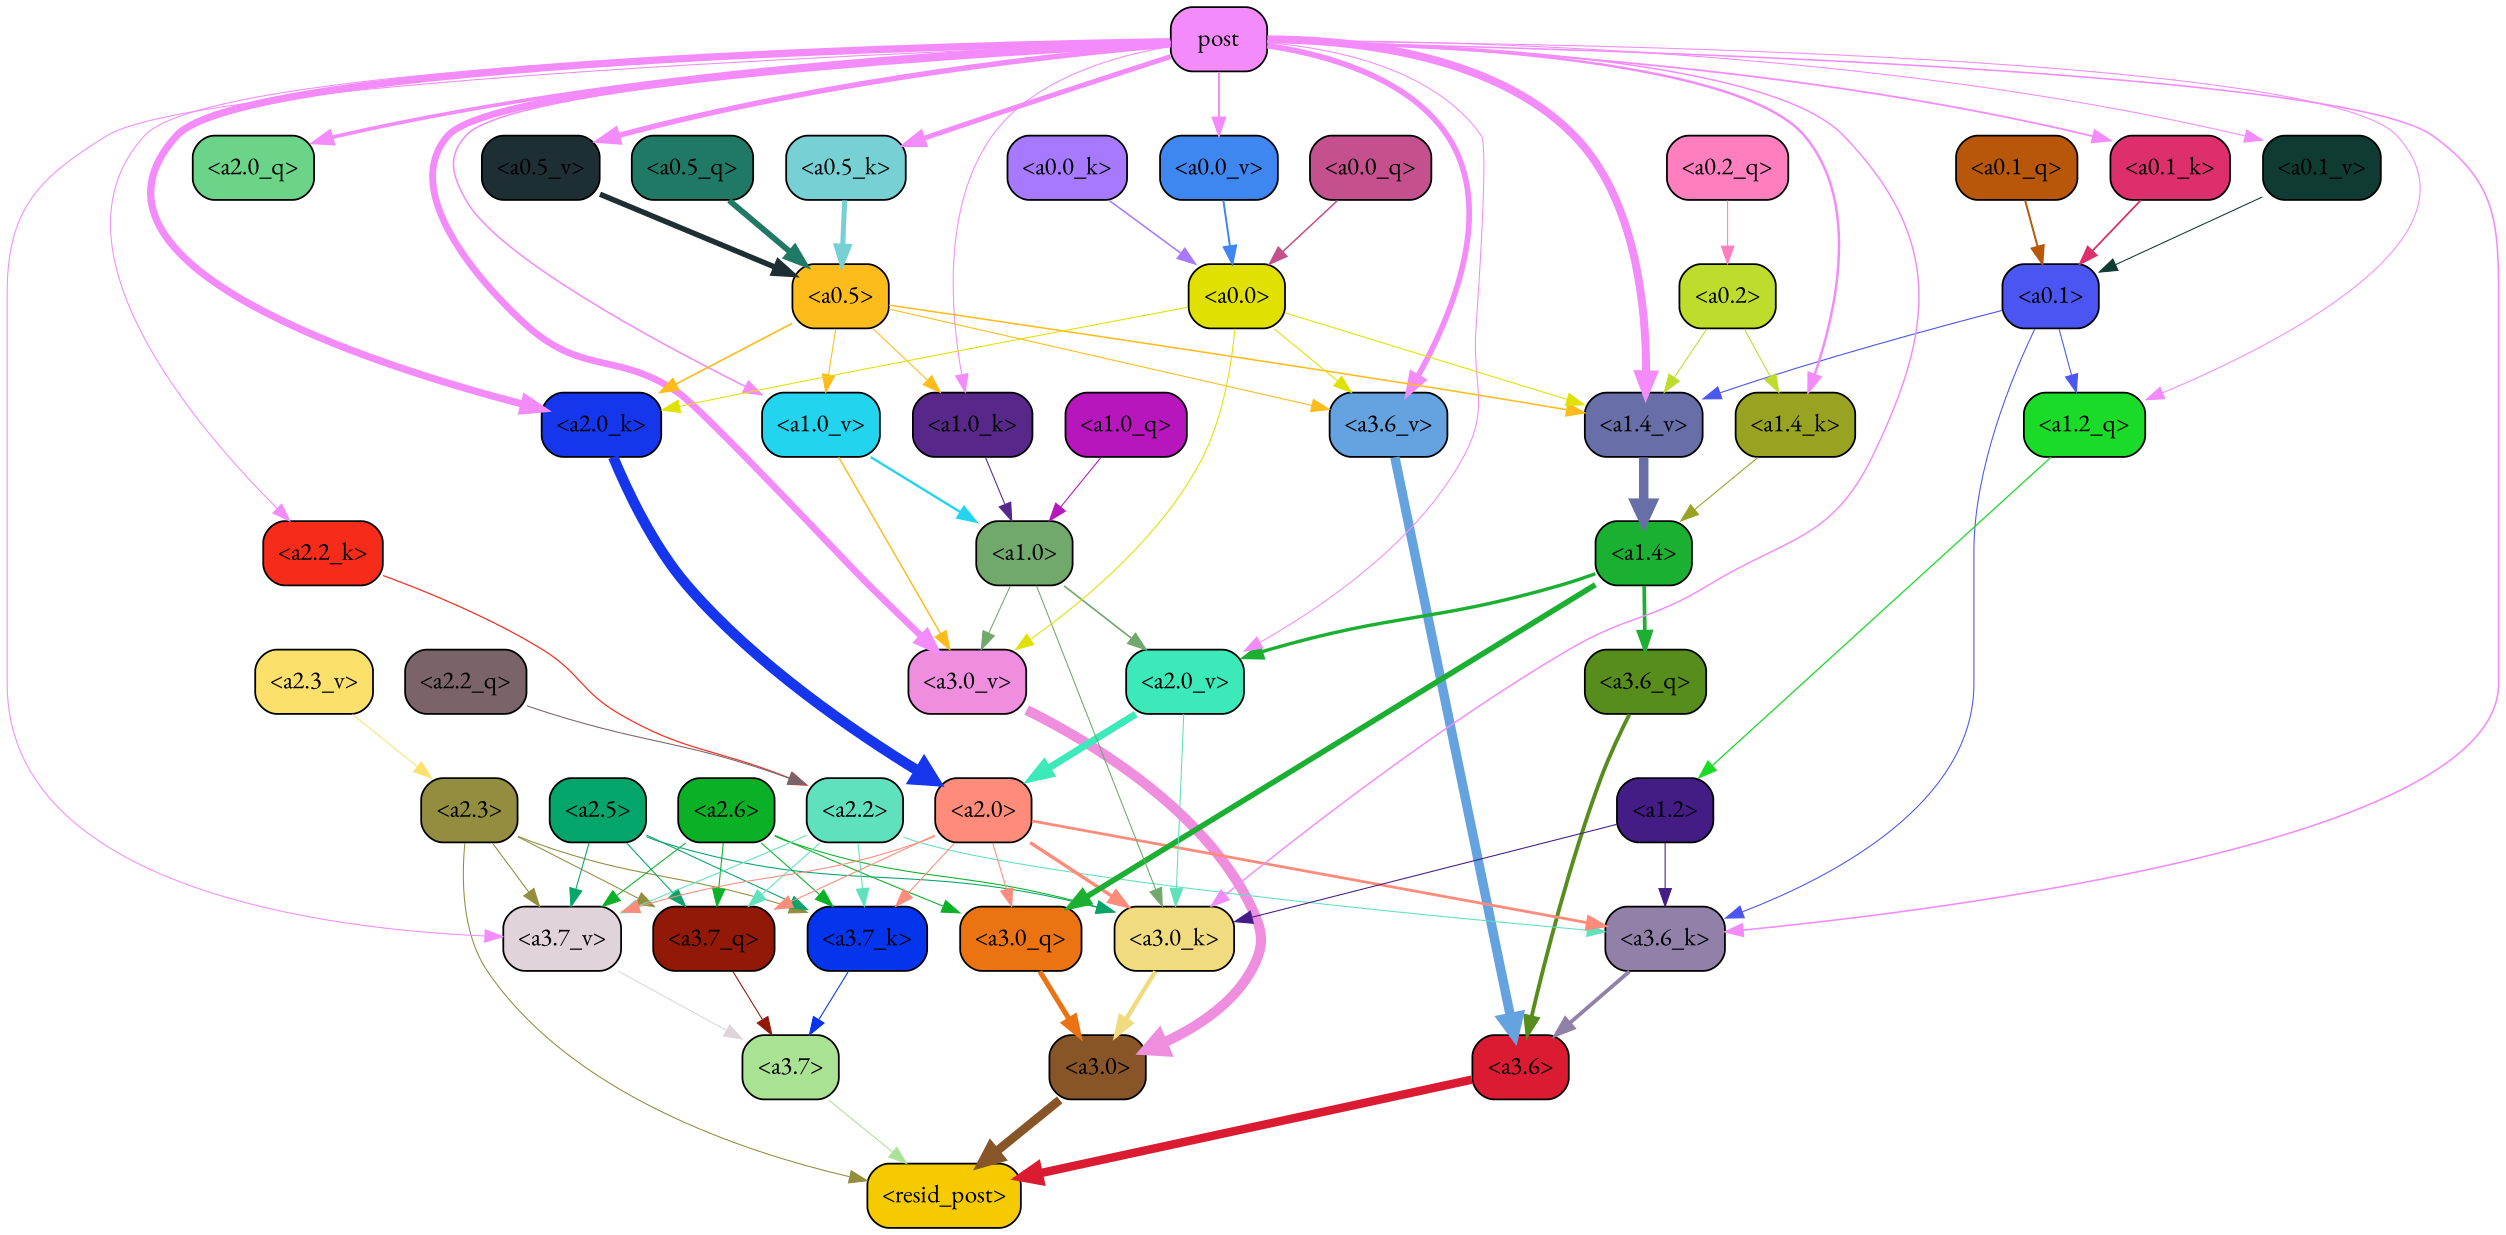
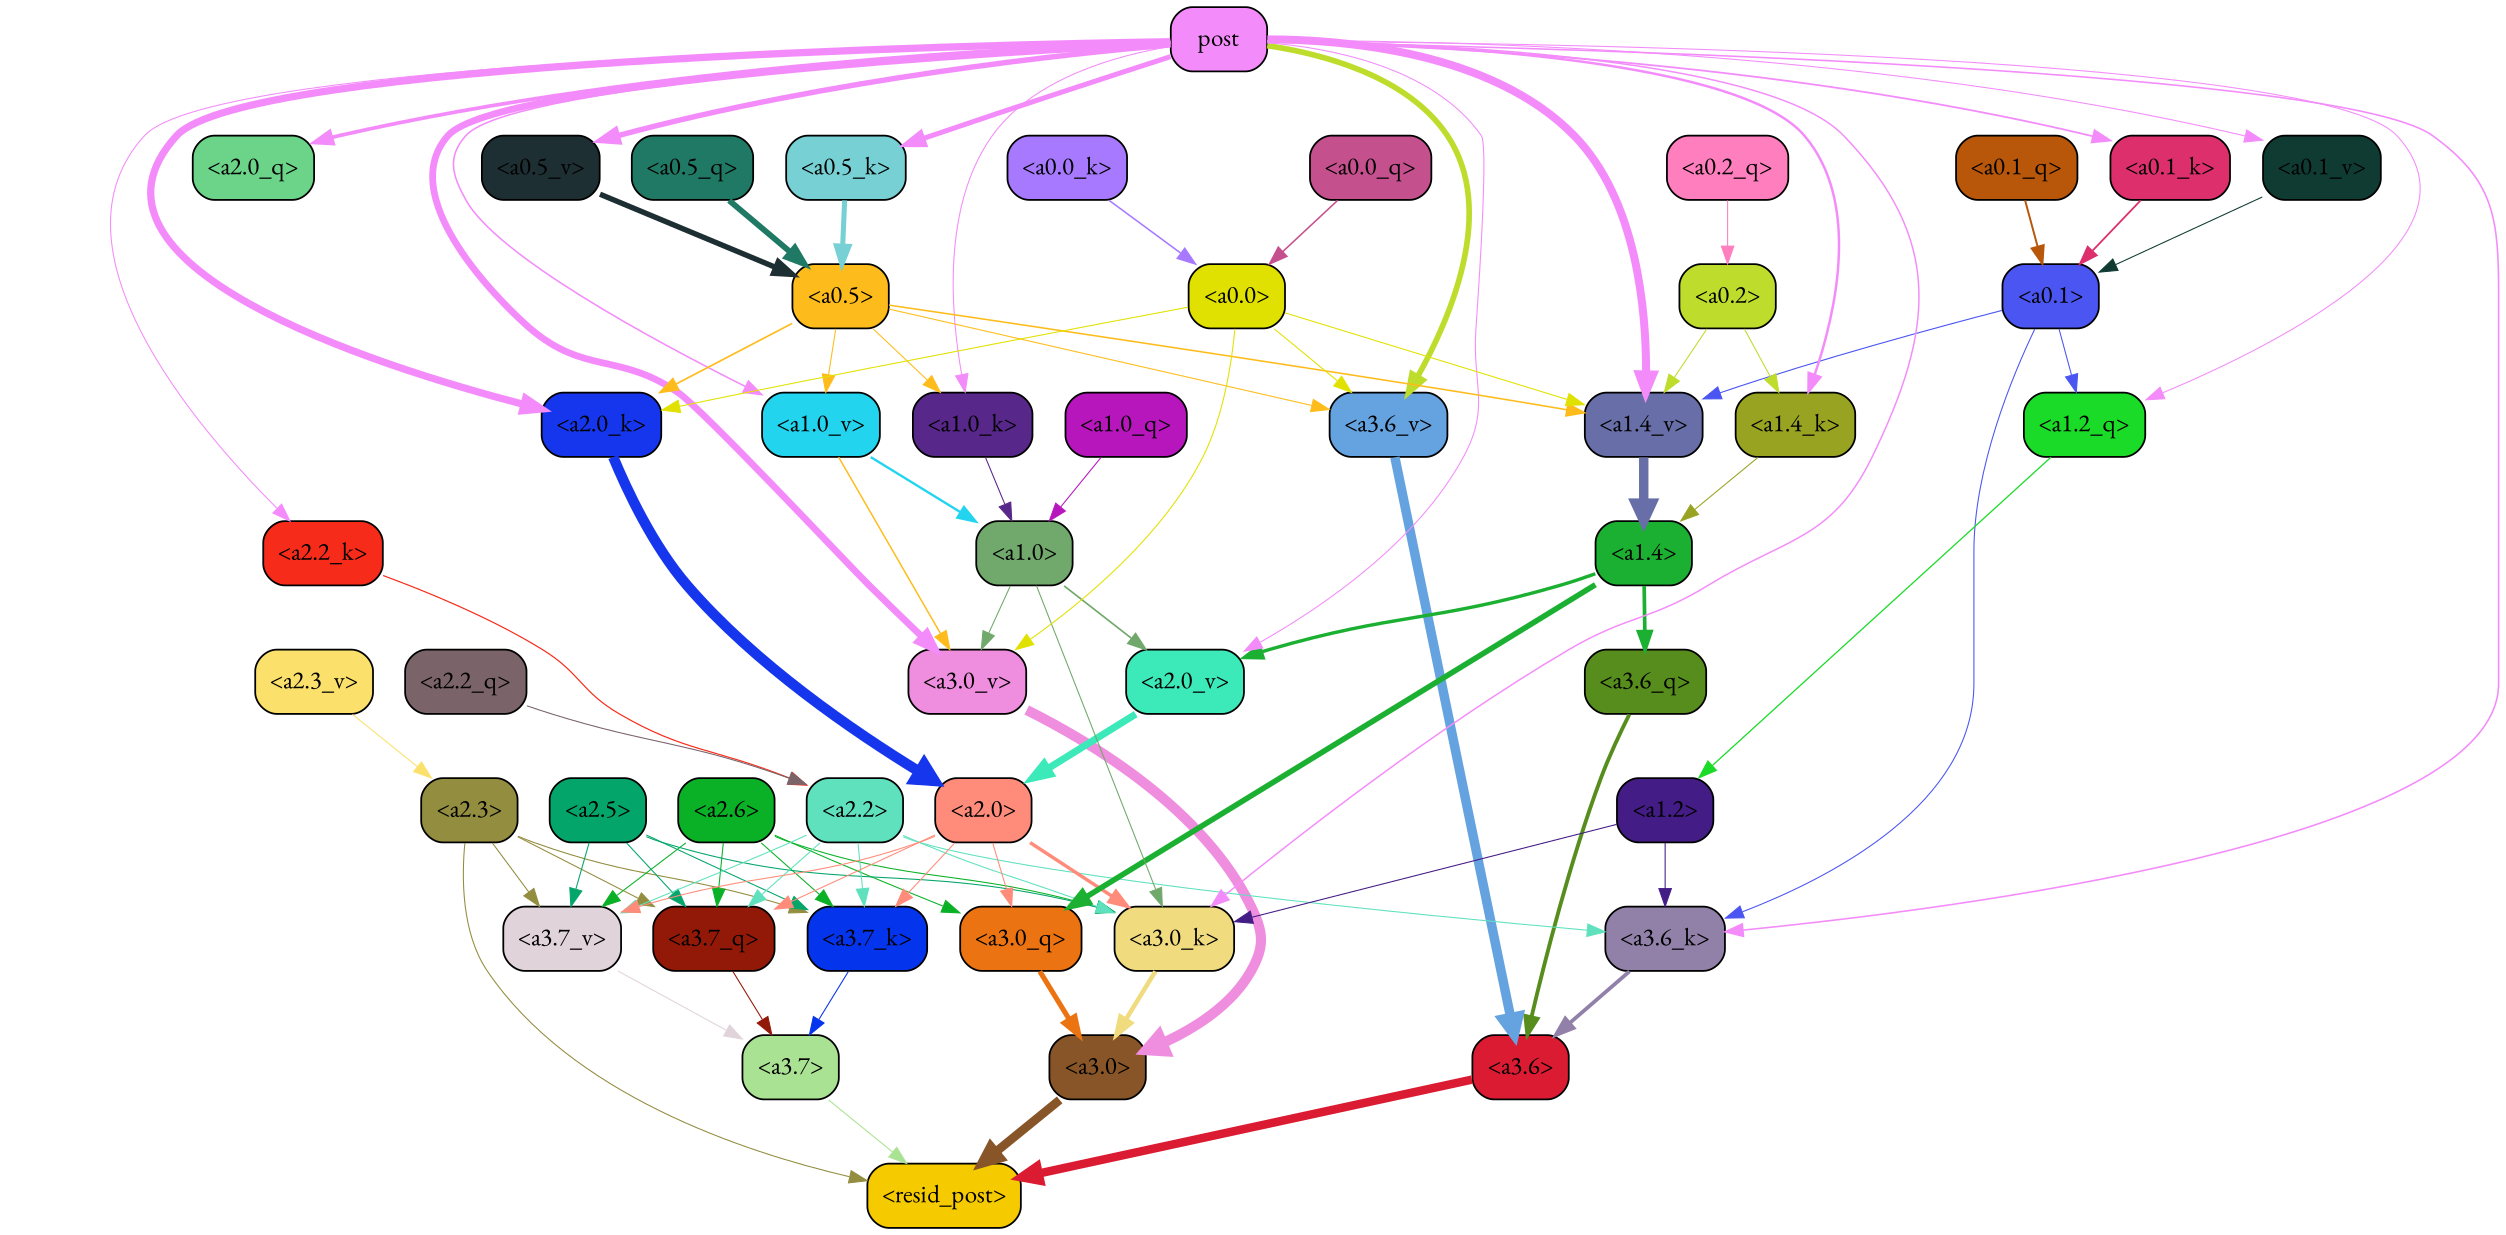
edge "post" -> "<a3.6_v>": color #f38cfa -> #bedc2c
edge "post" -> "<a3.7_v>": removed
node "<a0.0_v>": removed
edge "<a2.0_v>" -> "<a3.0_k>": now "<a2.2>" -> "<a3.0_k>"
edge "<a2.0>" -> "<a3.6_k>": removed
